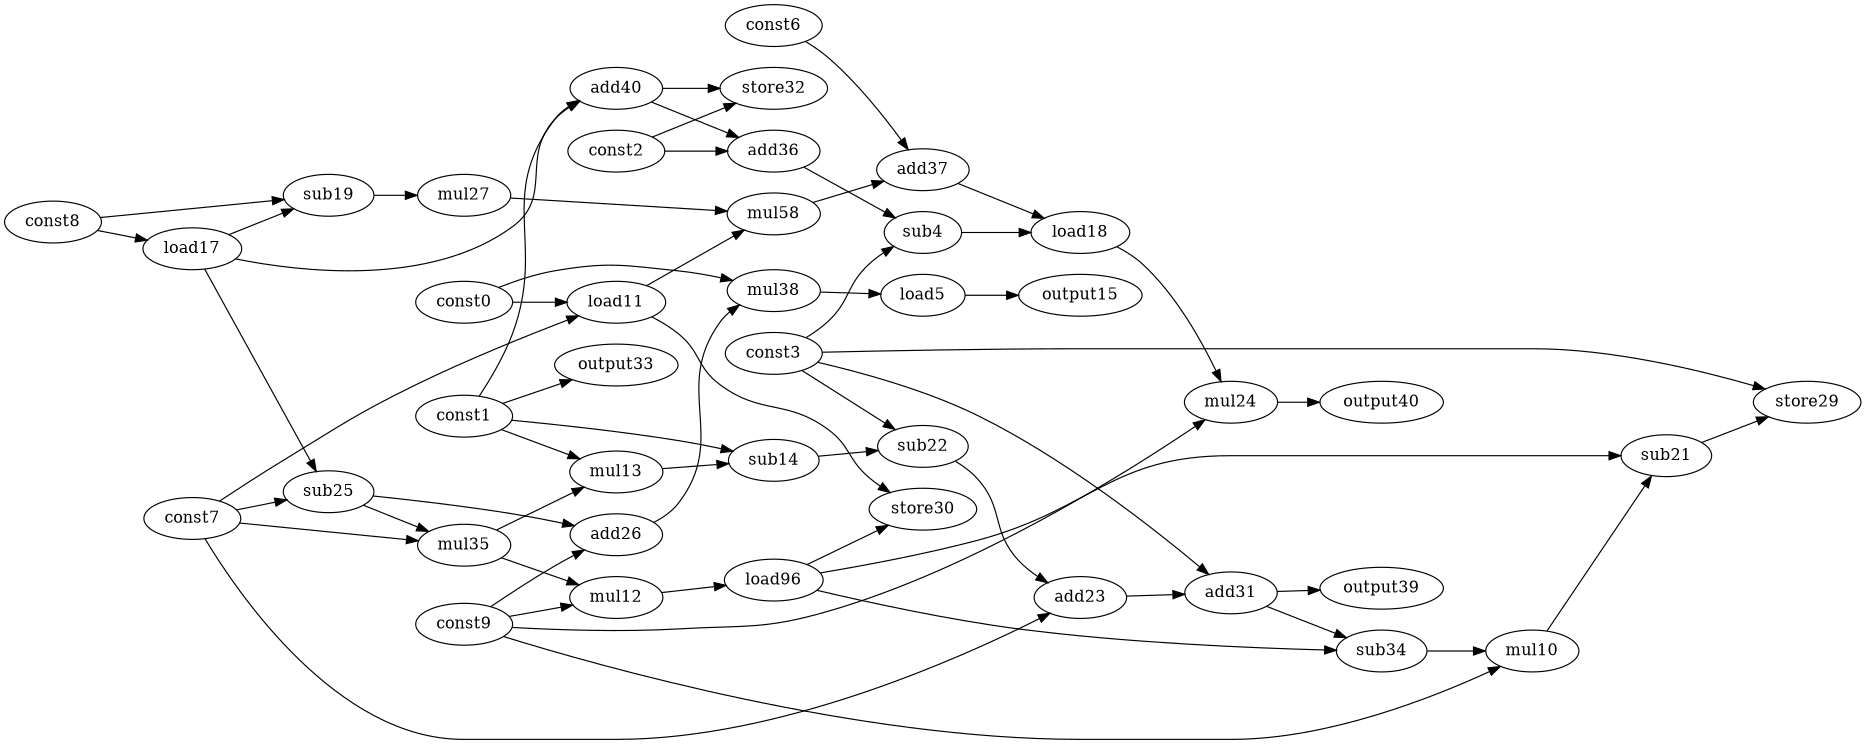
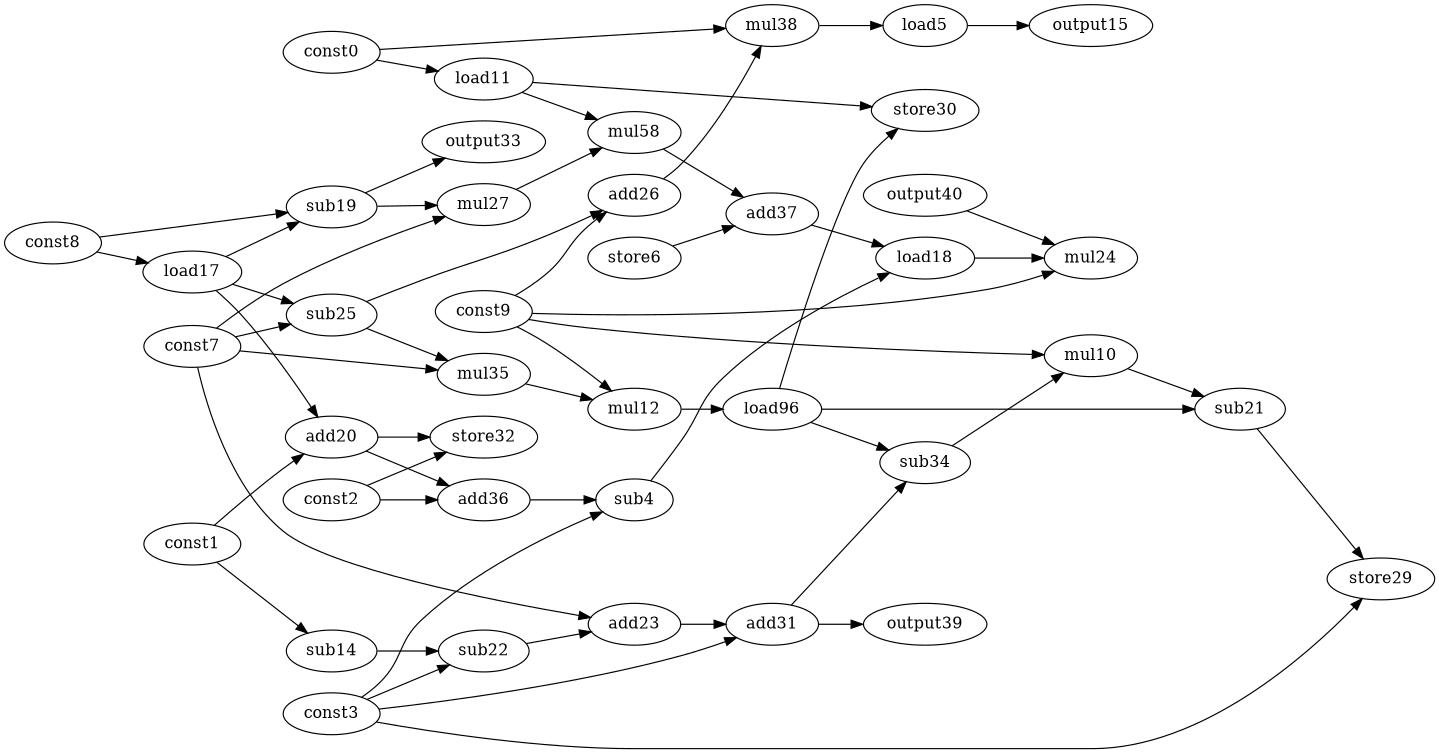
node "const6": label "const6" -> "store6"
node "add40": label "add40" -> "add20"
edge "const1" -> "output33": now "sub19" -> "output33"
edge "const7" -> "load11": now "const7" -> "mul27"
edge "mul24" -> "output40": reversed
node "mul13": removed
